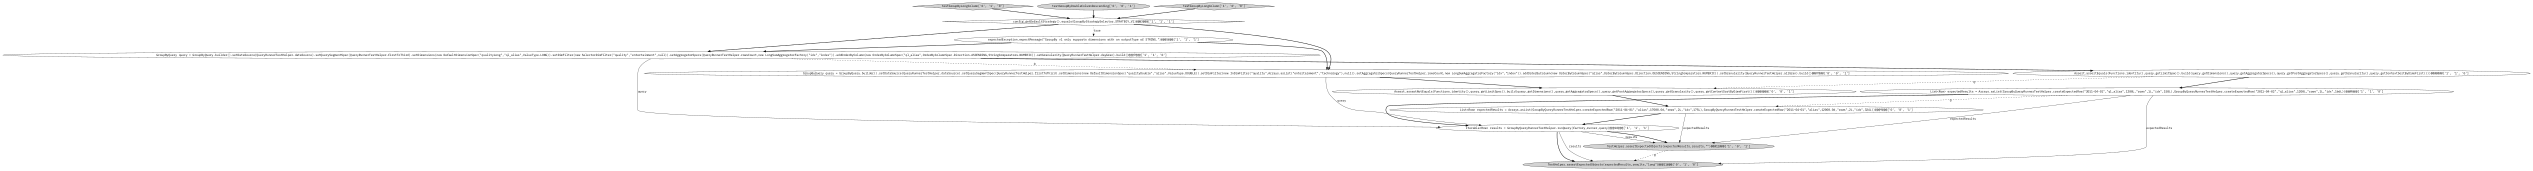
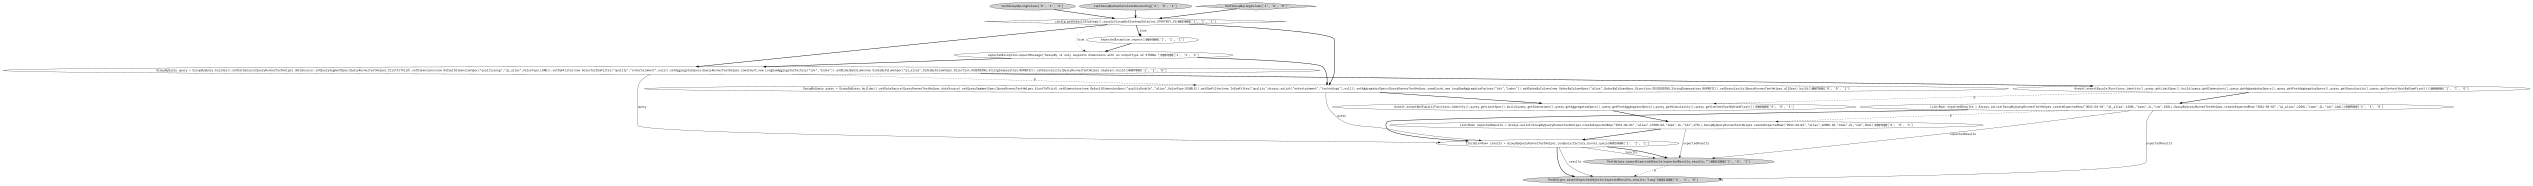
node "testGroupByLongColumn['0', '1', '0']": shape diamond -> ellipse
node "expectedException.expect()@@@4@@@['1', '1', '1']": added
